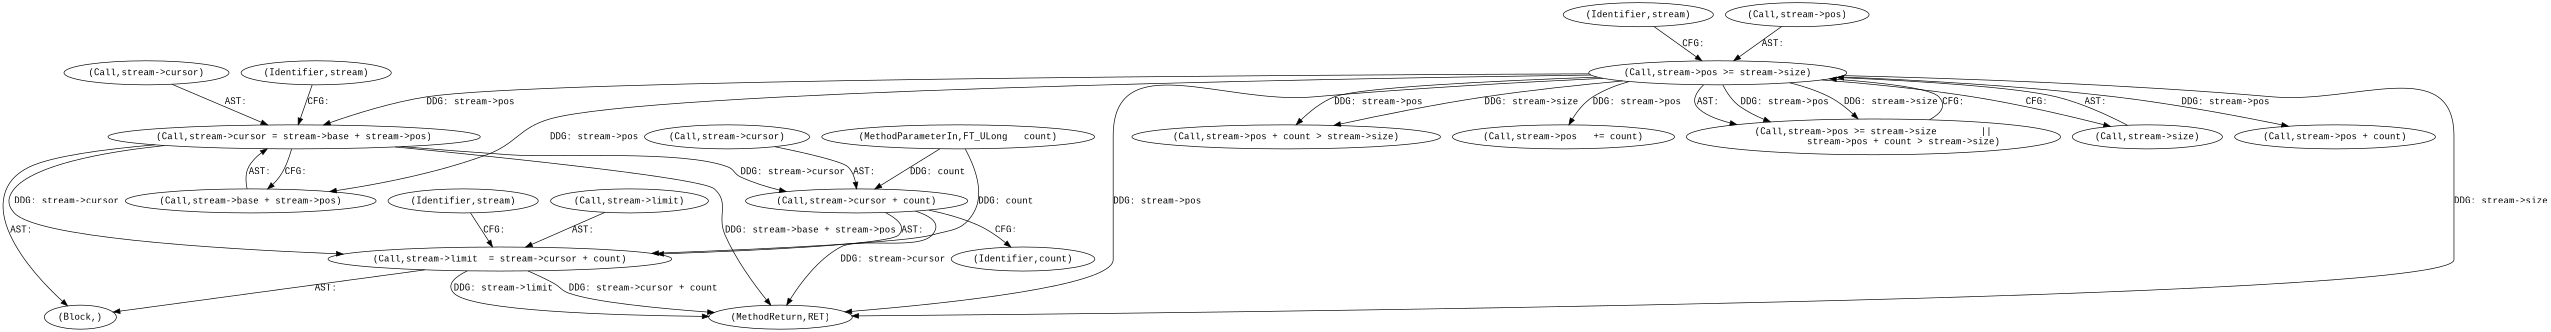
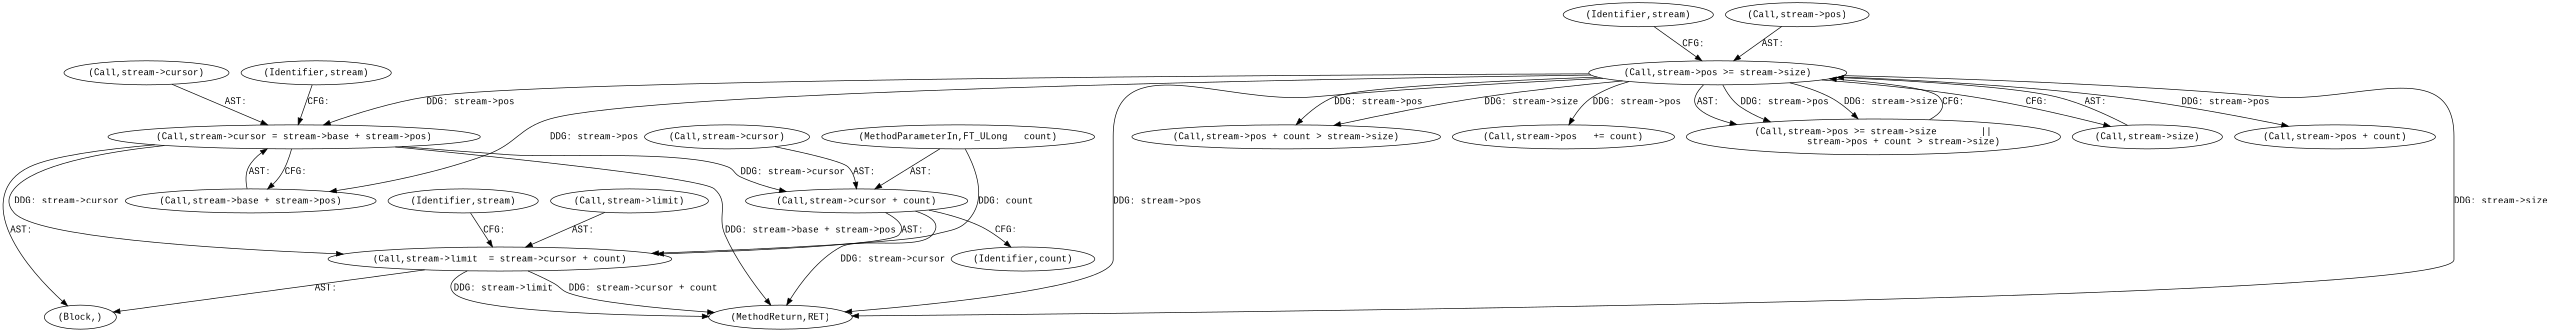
edge "(MethodParameterIn,FT_ULong   count)" -> "(Call,stream->cursor + count)": label "DDG: count" -> "AST: "
